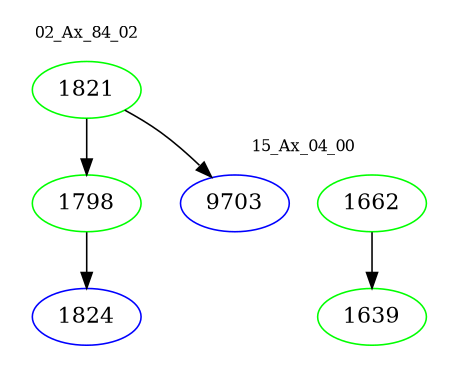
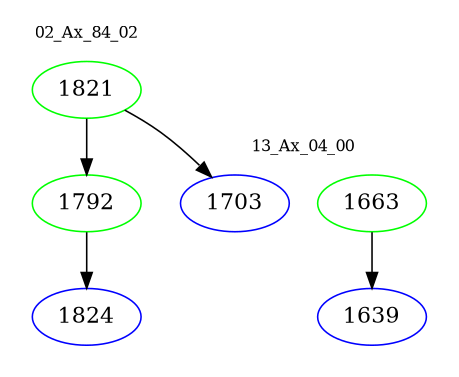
cluster "15_Ax_04_00": label "15_Ax_04_00" -> "13_Ax_04_00"
node "1798": label "1798" -> "1792"
node "9703": label "9703" -> "1703"
node "1662": label "1662" -> "1663"
node "1639": color green -> blue
